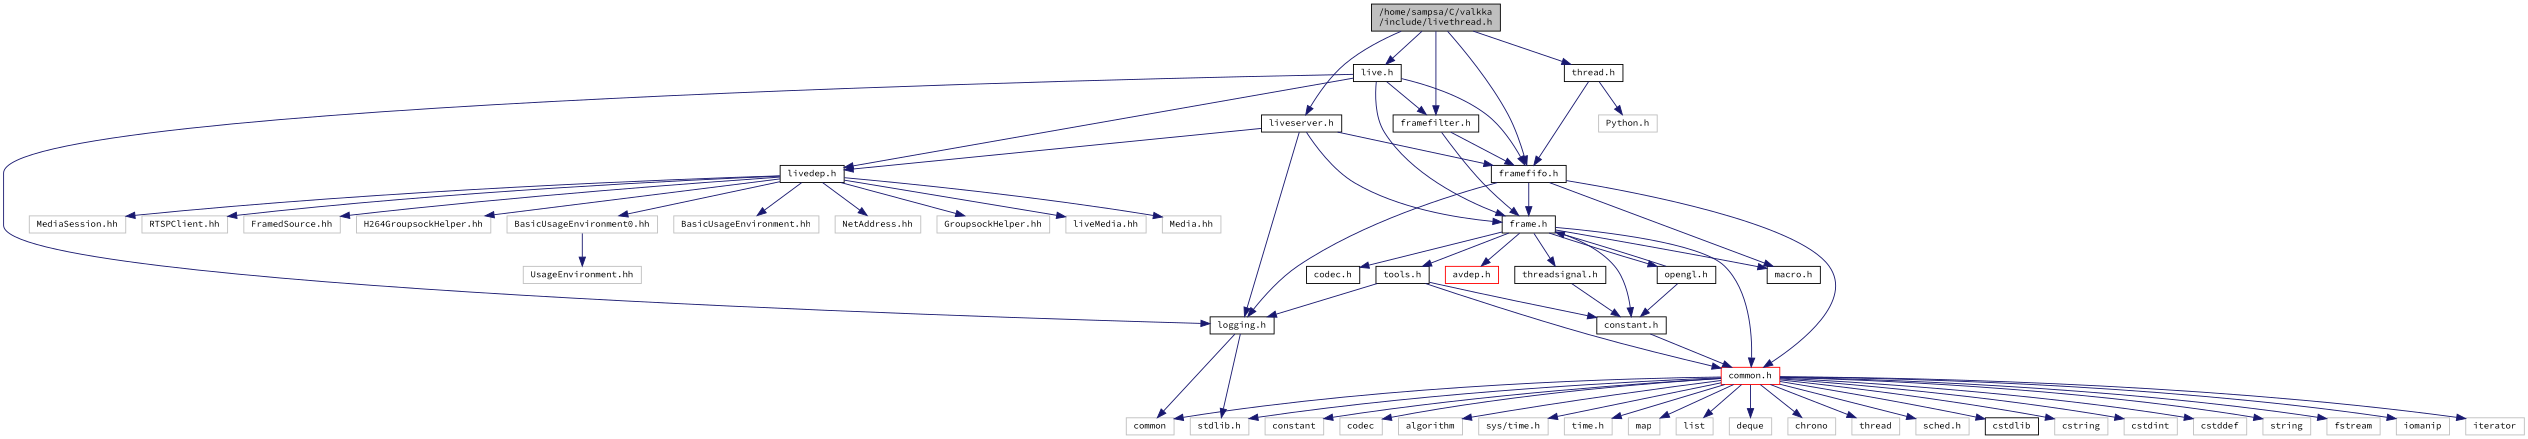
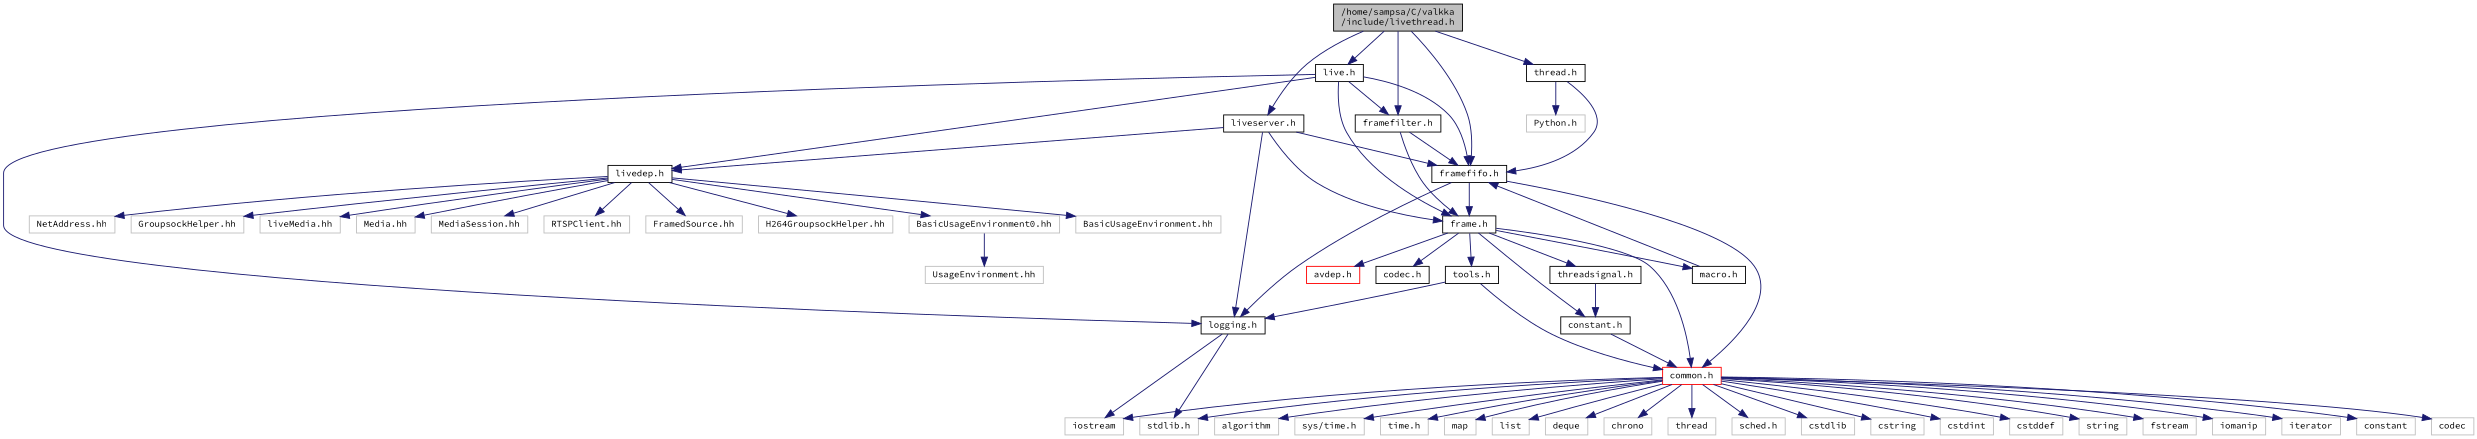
edge "framefifo.h" -> "macro.h": reversed
node "opengl.h": removed
edge "tools.h" -> "constant.h": removed
node "common": label "common" -> "iostream"
node "cstdlib": color black -> grey75
